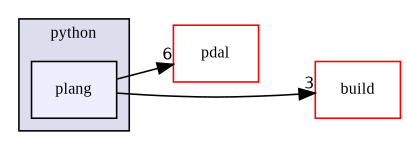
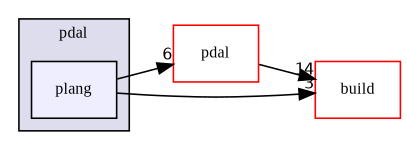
cluster "python": label "python" -> "pdal"
edge "pdal" -> "build": added
